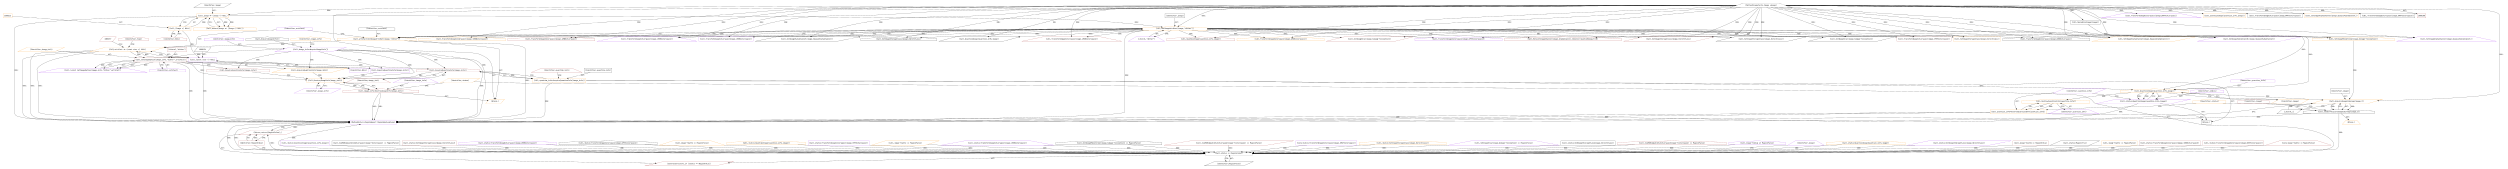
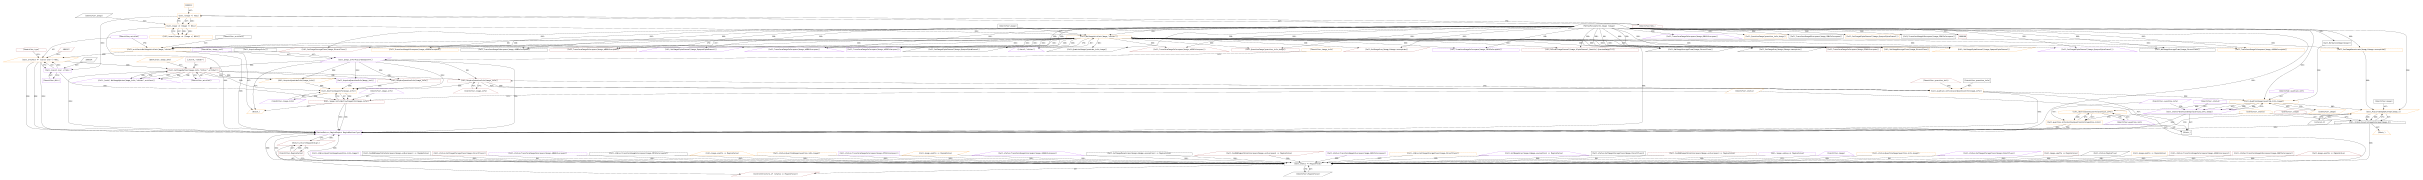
edge "(MethodParameterIn,Image *image)" -> "(Call,image != (Image *) NULL)": removed, label "DDG:"
edge "(Call,(const char *) NULL)" -> "(MethodReturn,MagickExport MagickBooleanType)": now "(Call,(const char *) NULL)" -> "(Call,image_info=DestroyImageInfo(image_info))"
edge "(Call,status == MagickFalse)" -> "(Return,return(MagickFalse);)": removed, label "DDG:"
